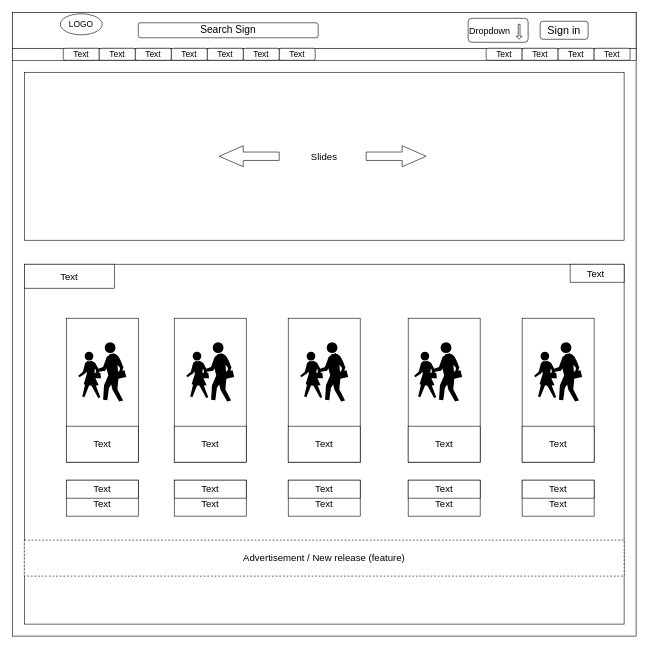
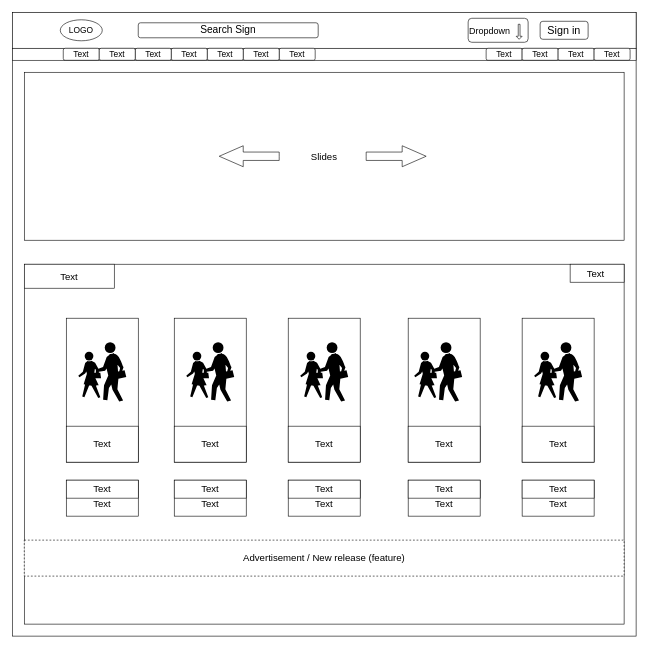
node "LOGO": moved (81, 24) -> (81, 30)
